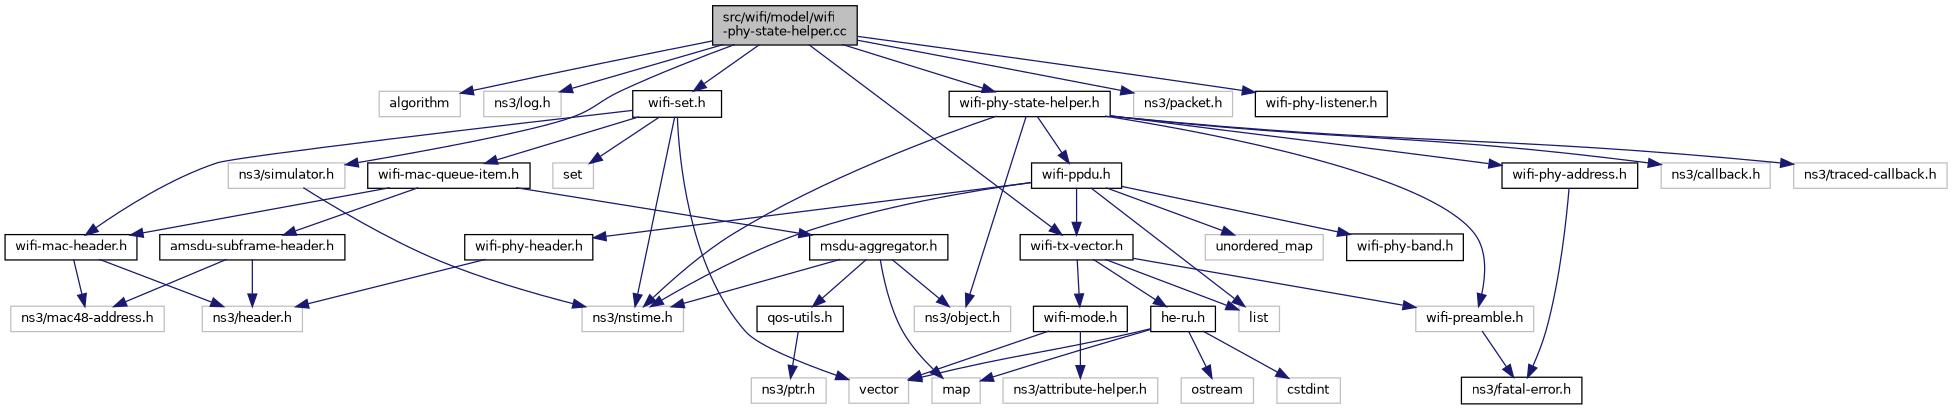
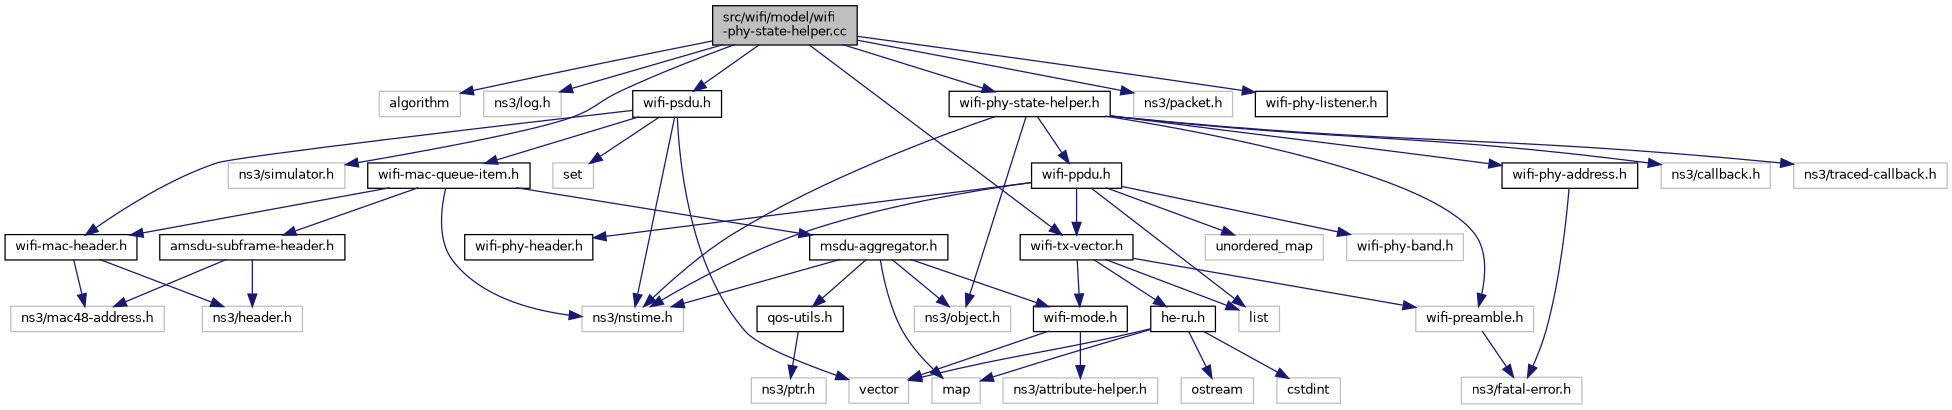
node "wifi-set.h": label "wifi-set.h" -> "wifi-psdu.h"
node "wifi-phy-band.h": color black -> grey75
edge "ns3/simulator.h" -> "ns3/nstime.h": now "wifi-mac-queue-item.h" -> "ns3/nstime.h"
edge "msdu-aggregator.h" -> "wifi-mode.h": added
edge "wifi-phy-header.h" -> "ns3/header.h": removed
node "ns3/fatal-error.h": color black -> grey75
